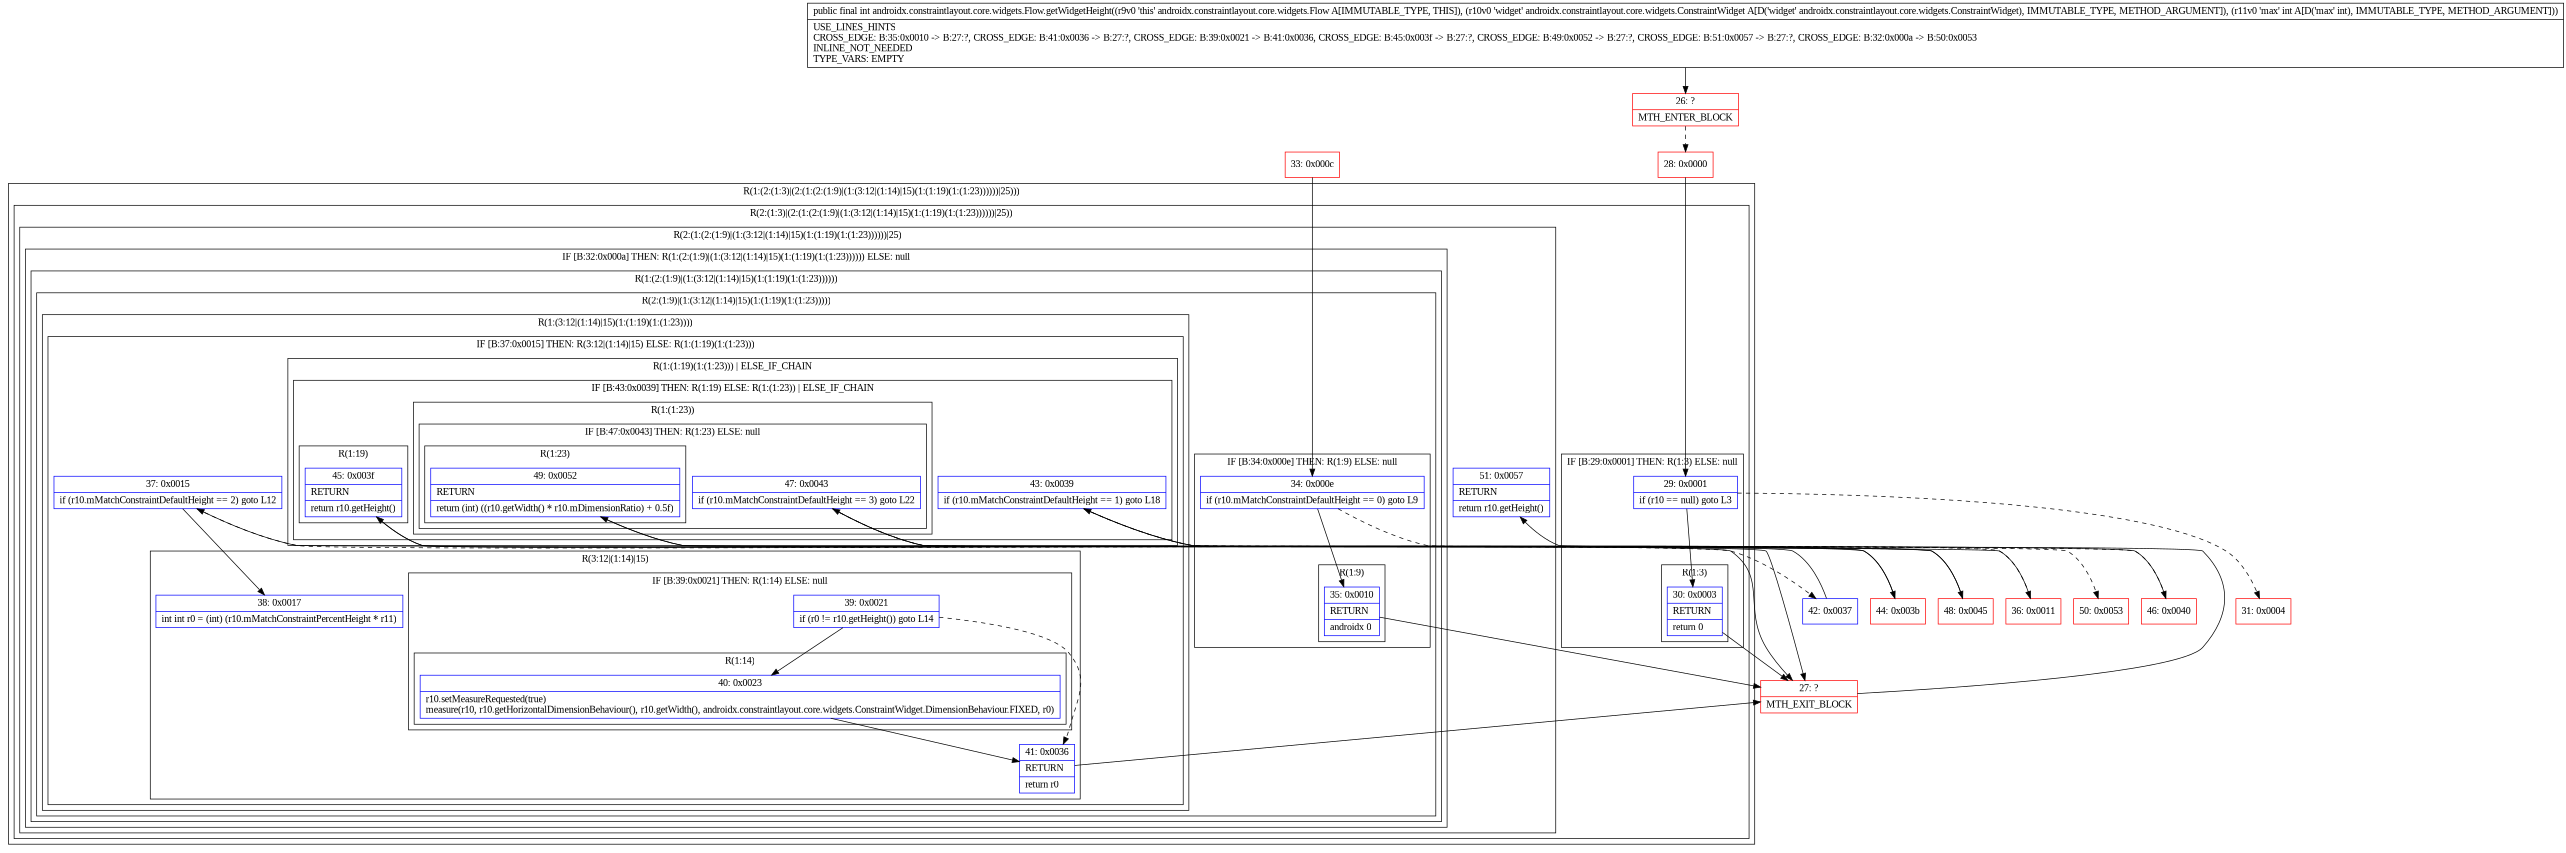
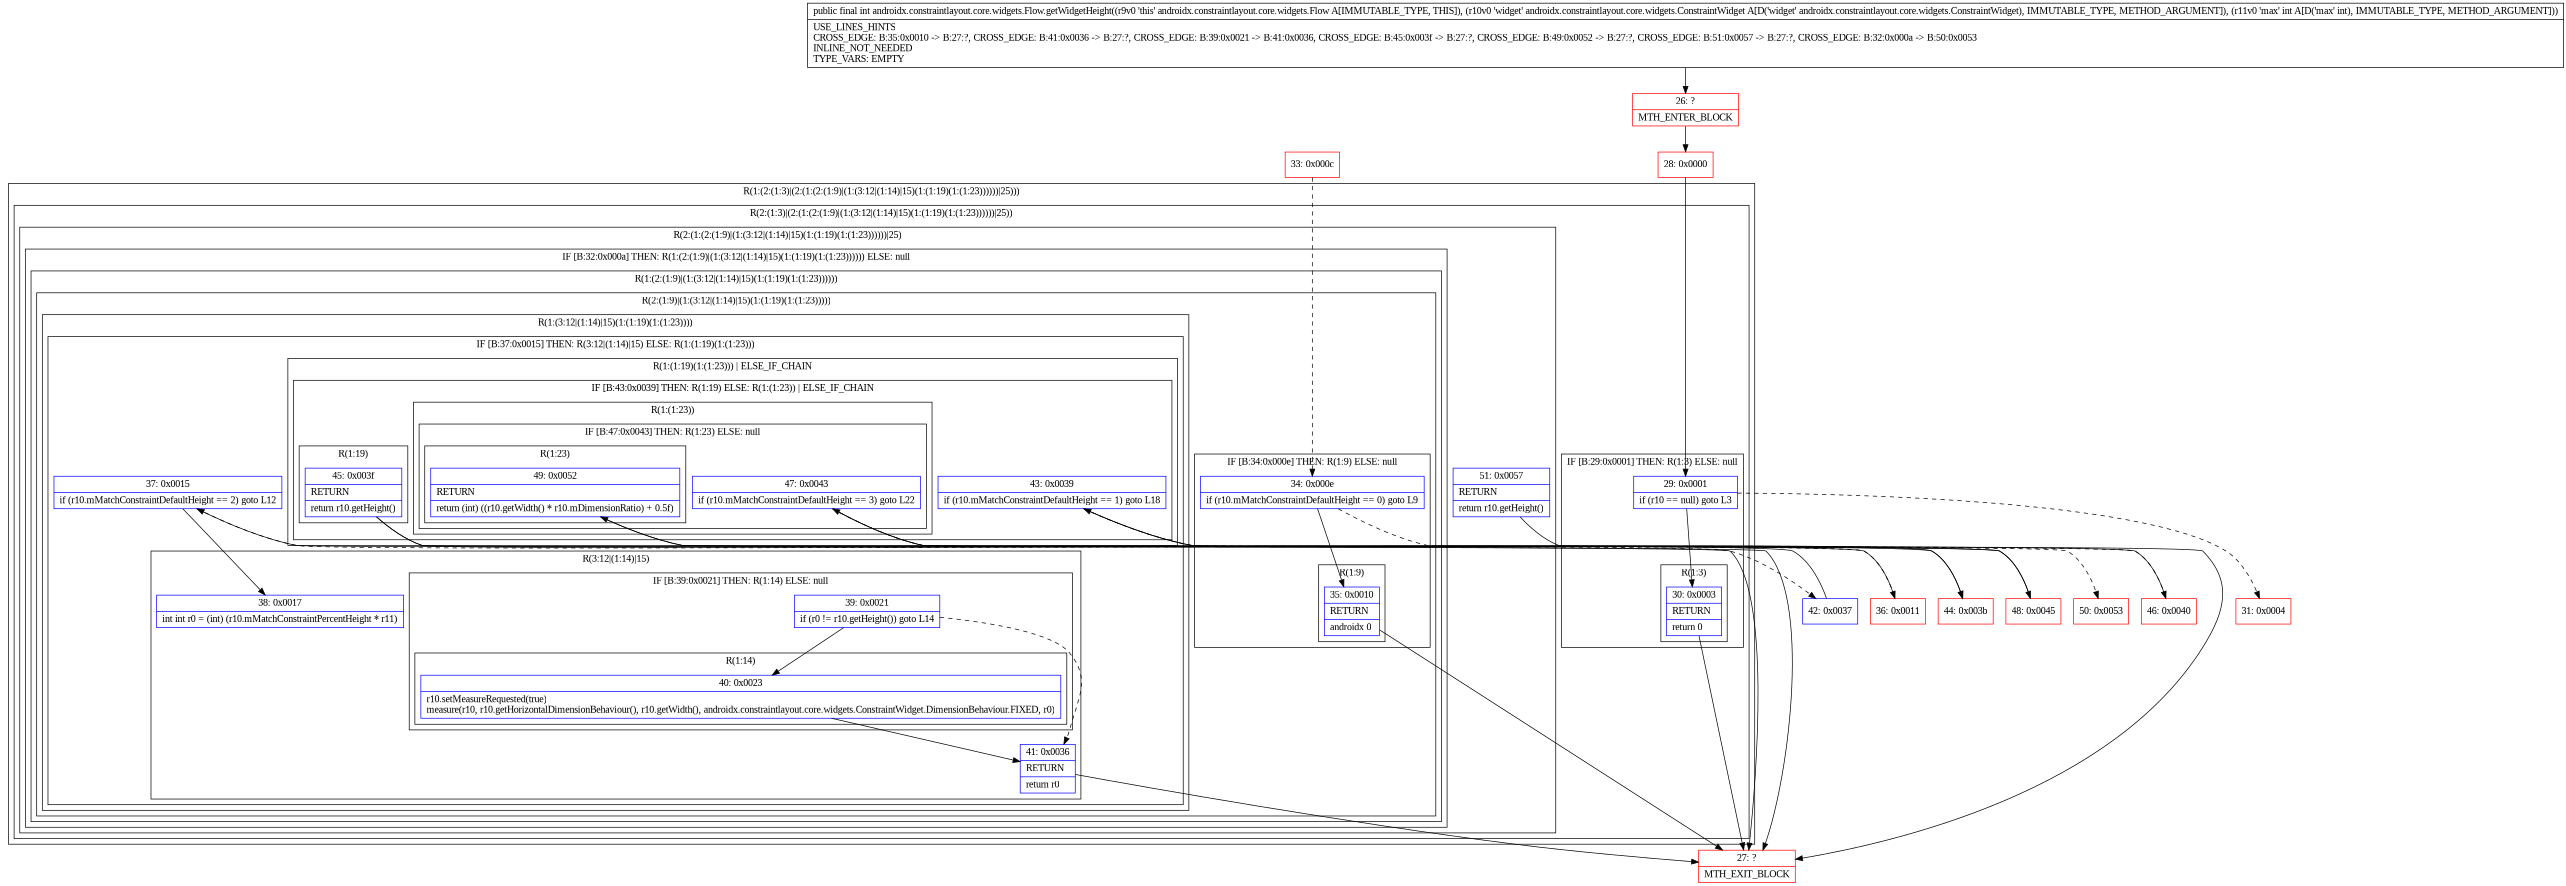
edge "26: ?" -> "28: 0x0000": style dashed -> solid
edge "33: 0x000c" -> "34: 0x000e": style solid -> dashed
edge "44: 0x003b" -> "45: 0x003f": reversed
edge "27: ?" -> "51: 0x0057": reversed
